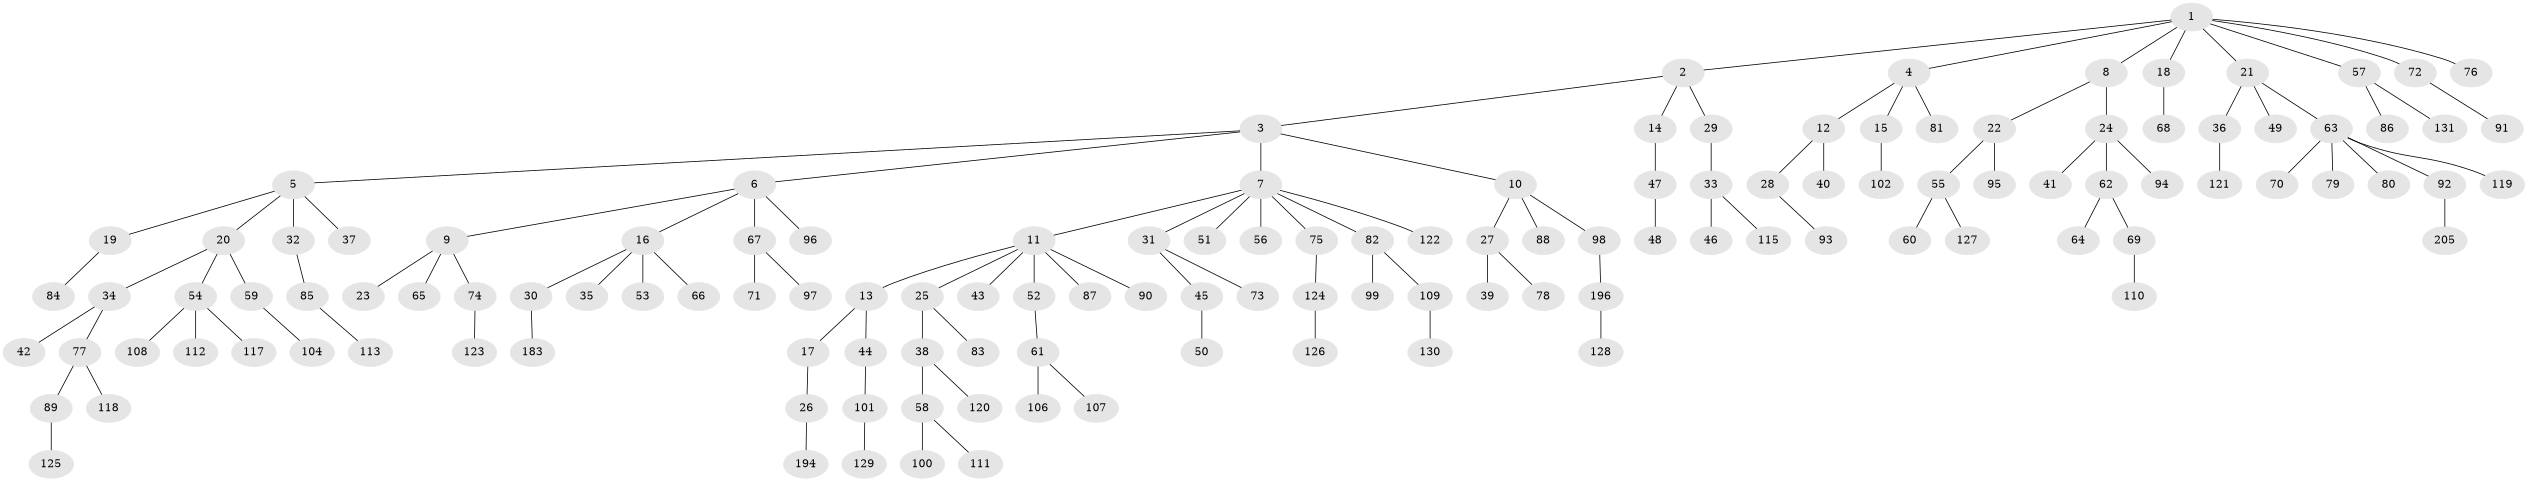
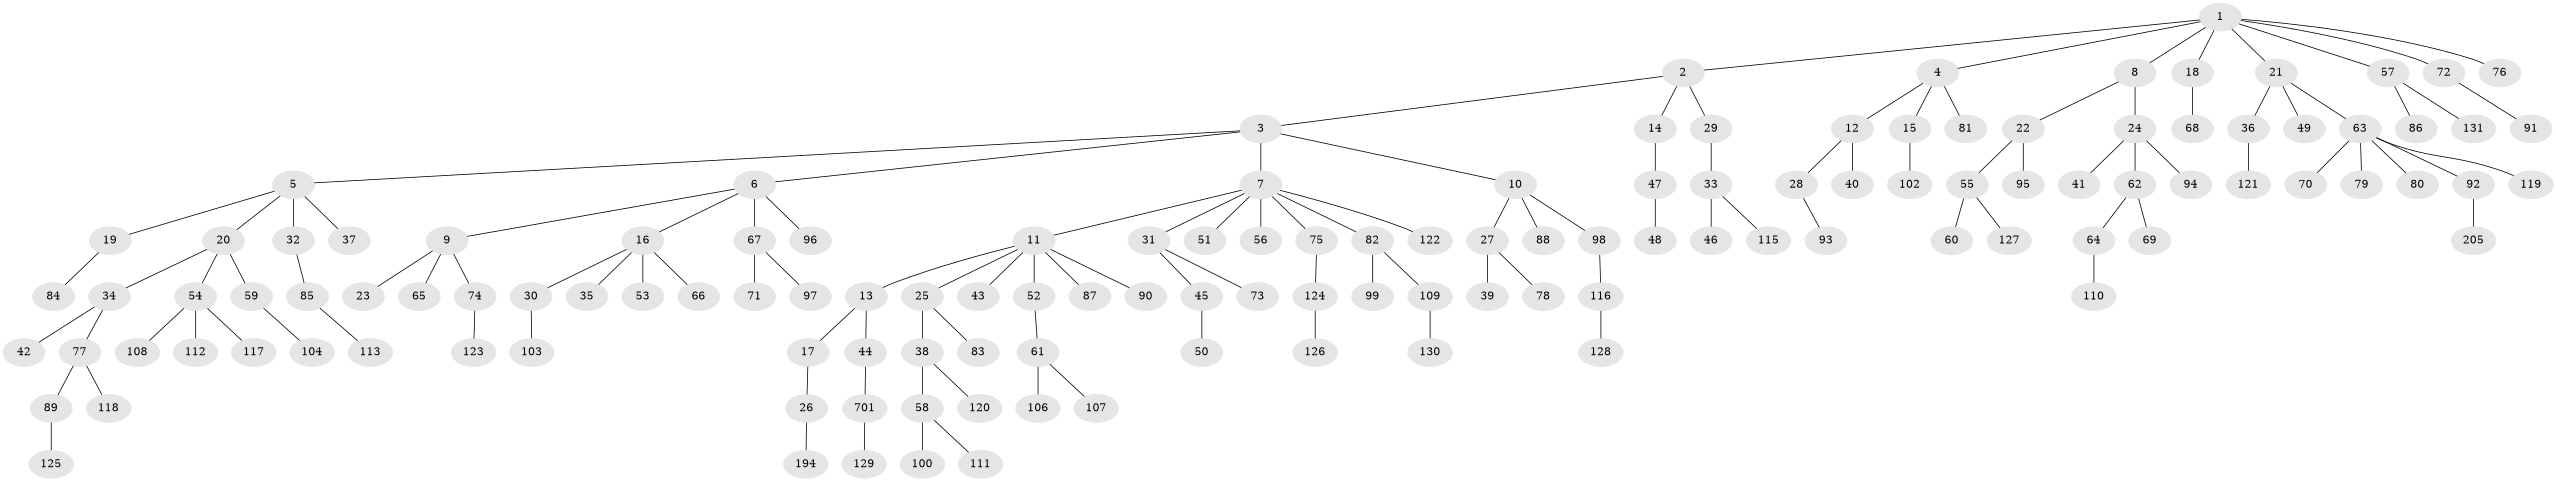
edge "69" -- "110": now "64" -- "110"
node "196": label "196" -> "116"
node "183": label "183" -> "103"
node "101": label "101" -> "701"
